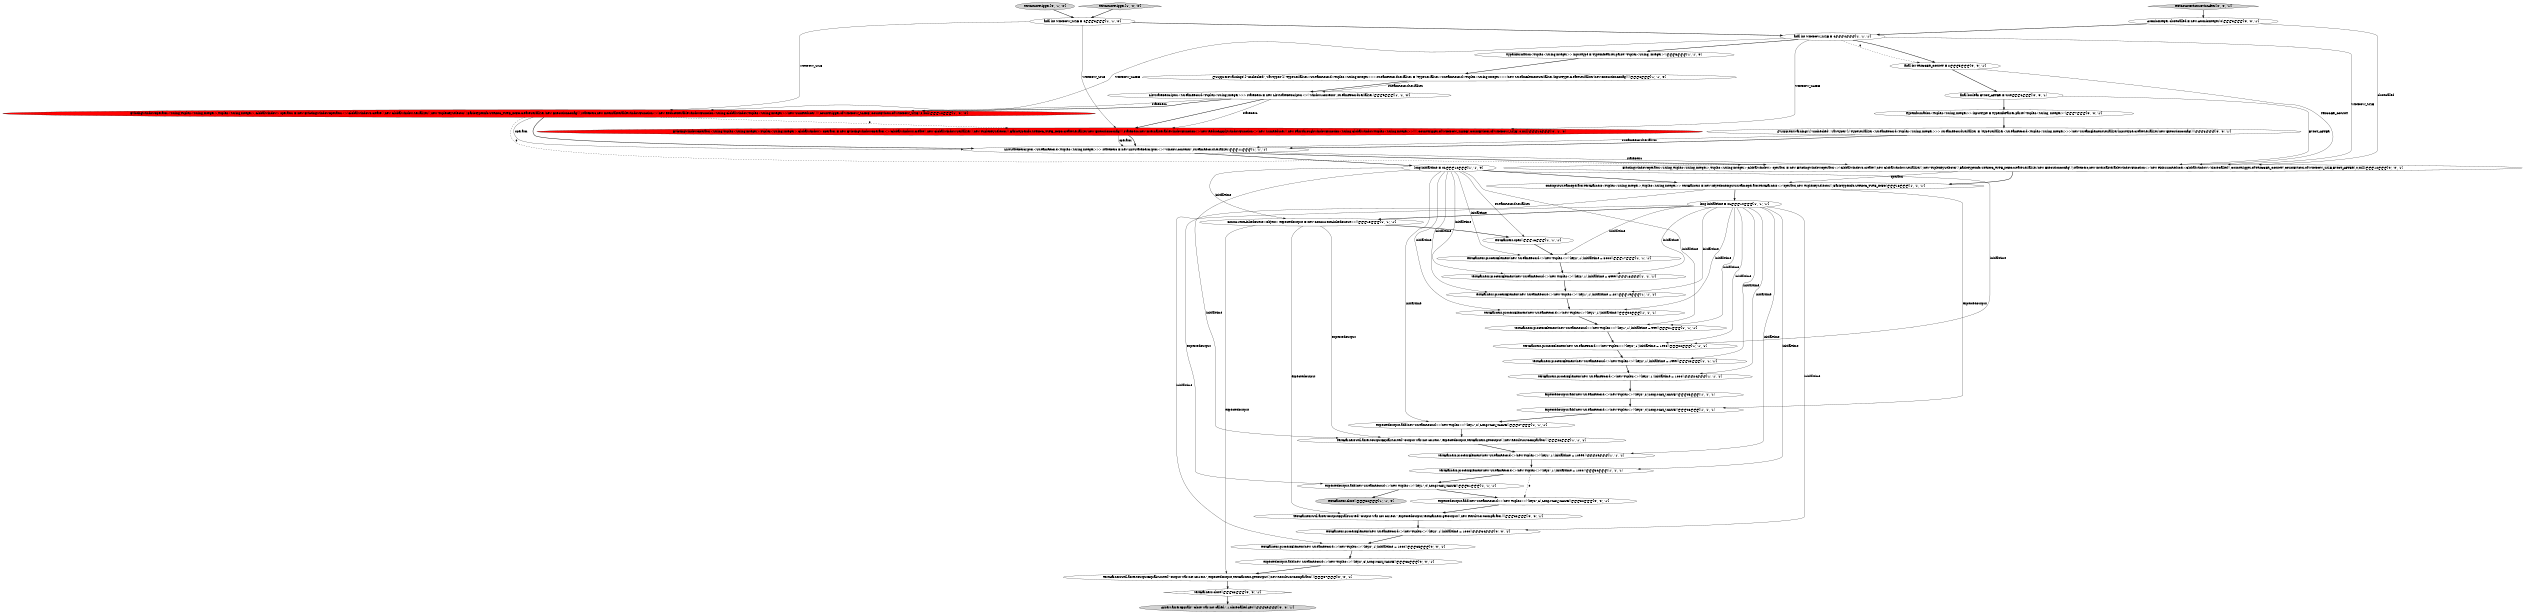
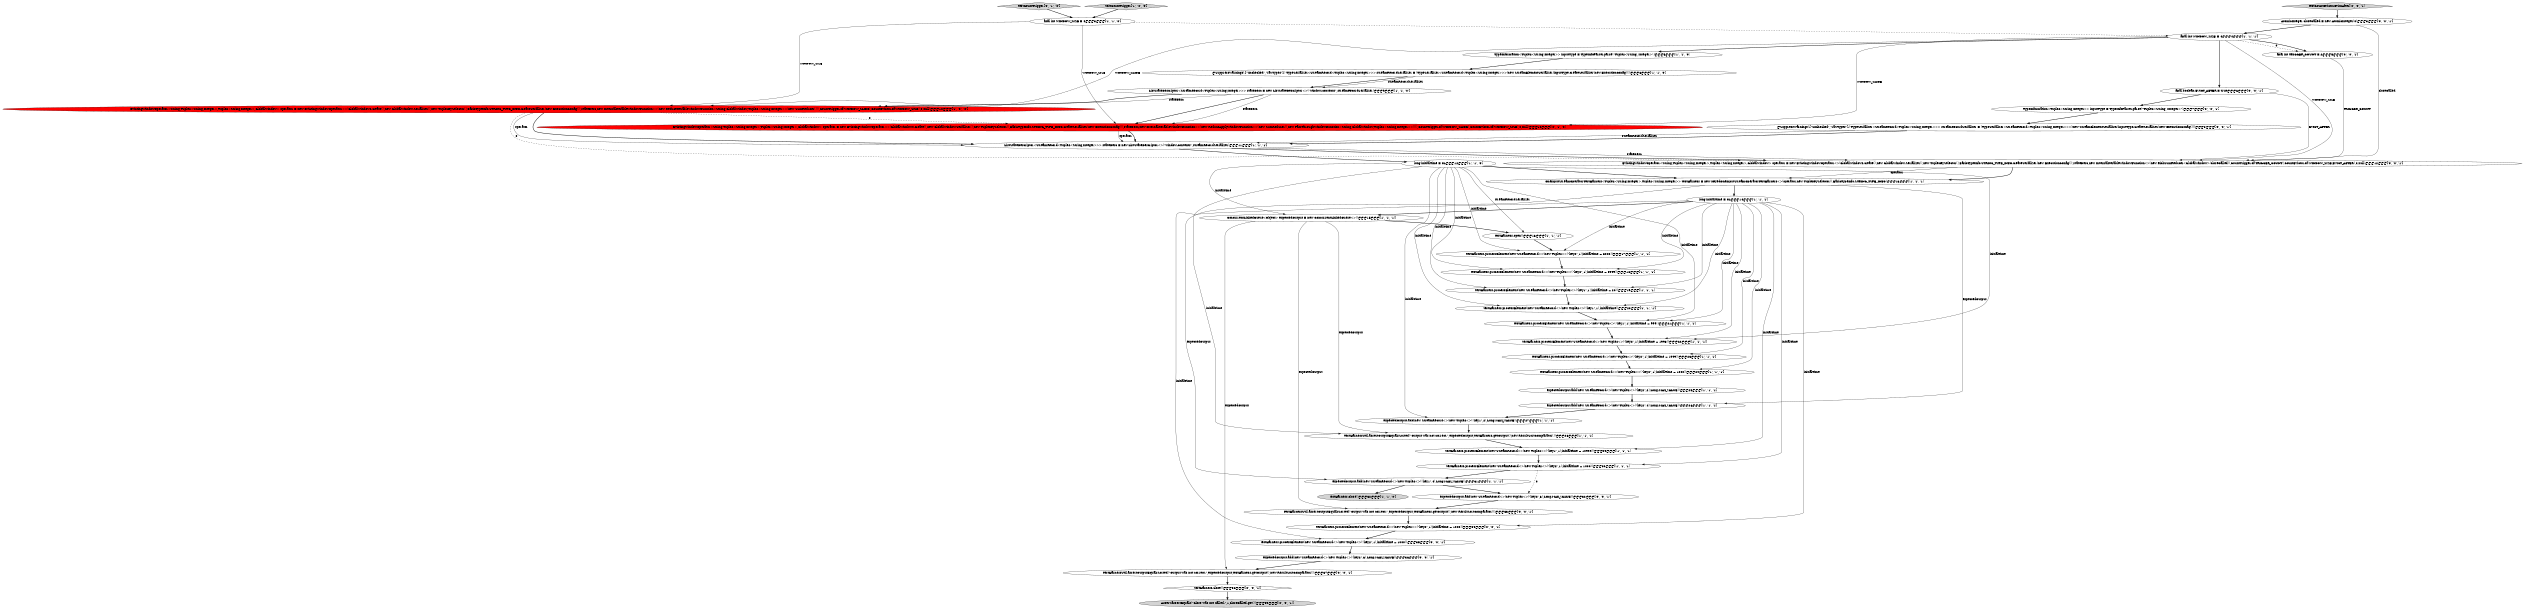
node "testCountTrigger['0', '1', '0']": shape ellipse -> diamond
edge "final int WINDOW_SIZE = 4@@@3@@@['1', '1', '0']" -> "final int WINDOW_SIZE = 4@@@4@@@['1', '1', '1']": style bold -> dashed
edge "final int TRIGGER_COUNT = 2@@@5@@@['0', '0', '1']" -> "final boolean EVICT_AFTER = true@@@6@@@['0', '0', '1']": now "final int WINDOW_SIZE = 4@@@4@@@['1', '1', '1']" -> "final boolean EVICT_AFTER = true@@@6@@@['0', '0', '1']"
